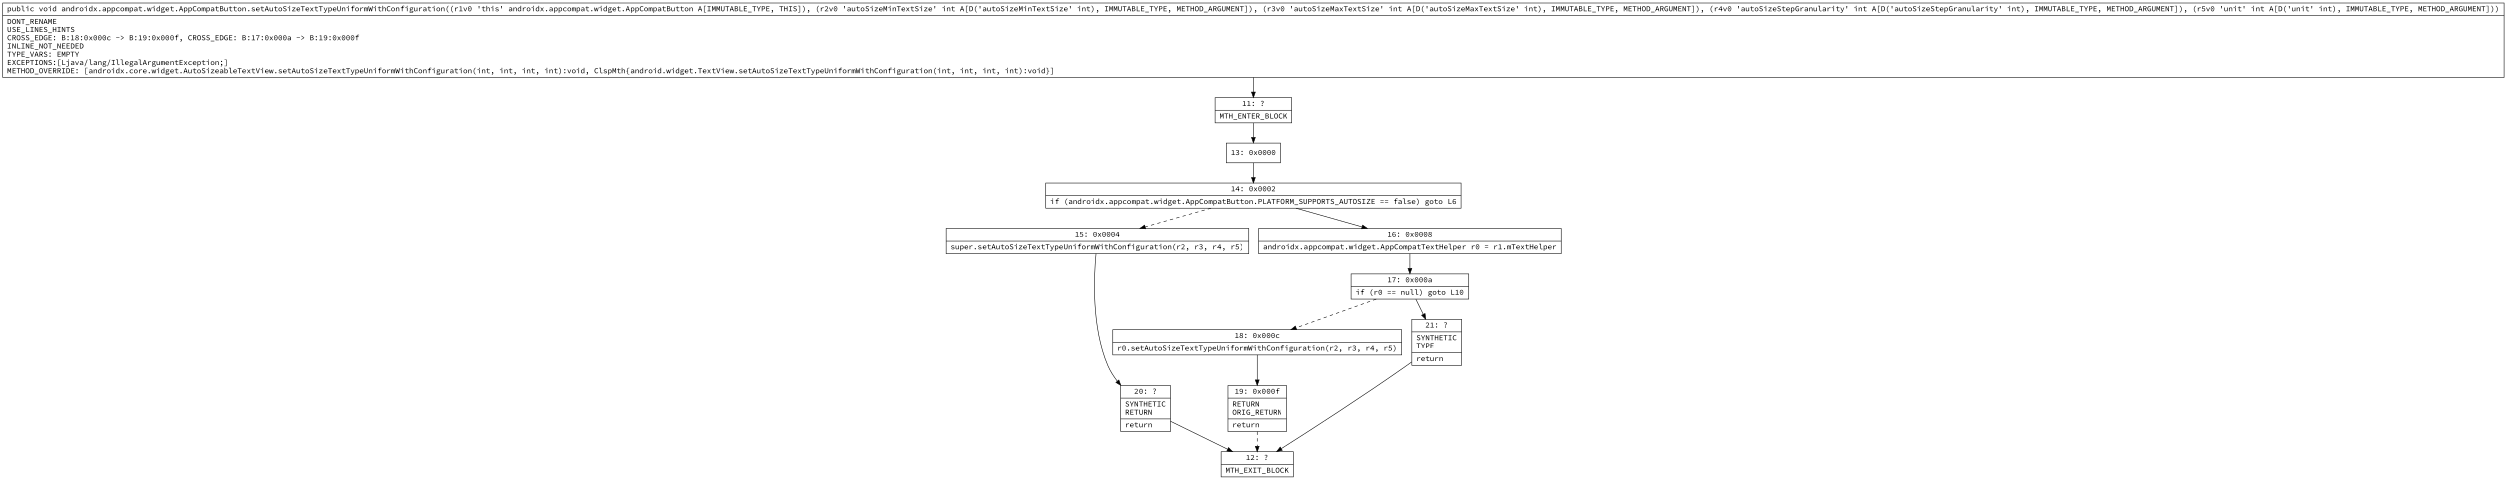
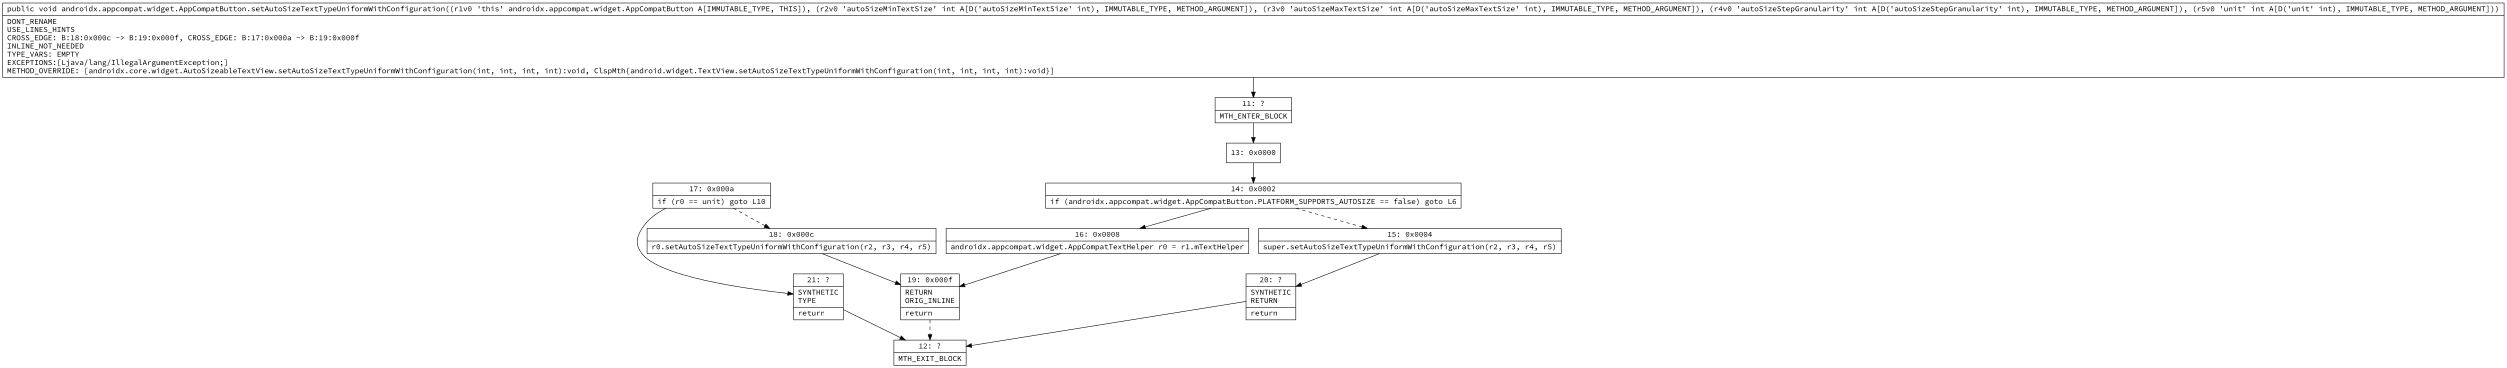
edge "16: 0x0008" -> "17: 0x000a": now "16: 0x0008" -> "19: 0x000f"
node "17: 0x000a": text "if (r0 == null) goto L10" -> "if (r0 == unit) goto L10"
node "19: 0x000f": text "ORIG_RETURN" -> "ORIG_INLINE"
